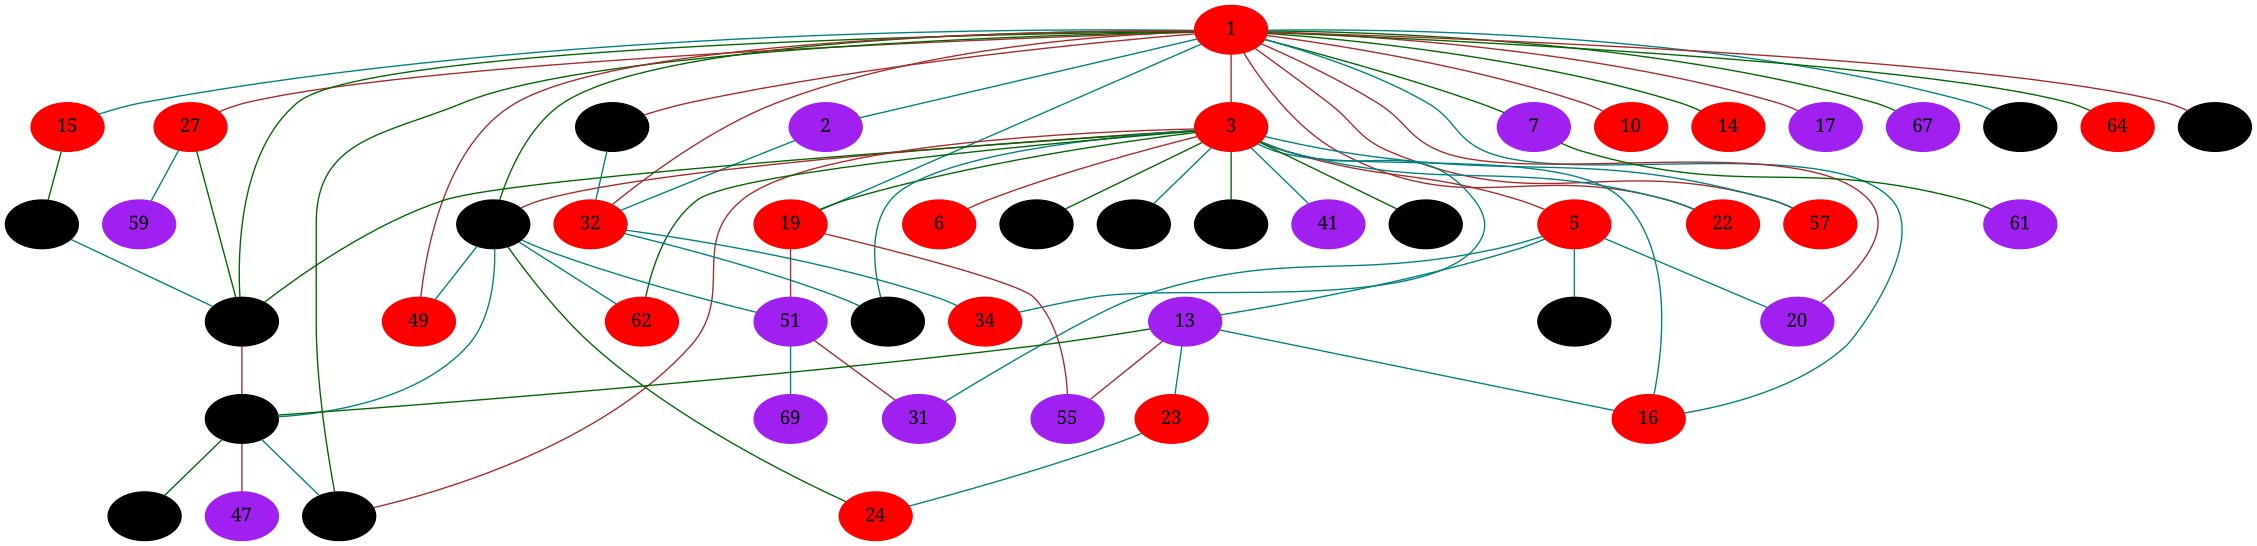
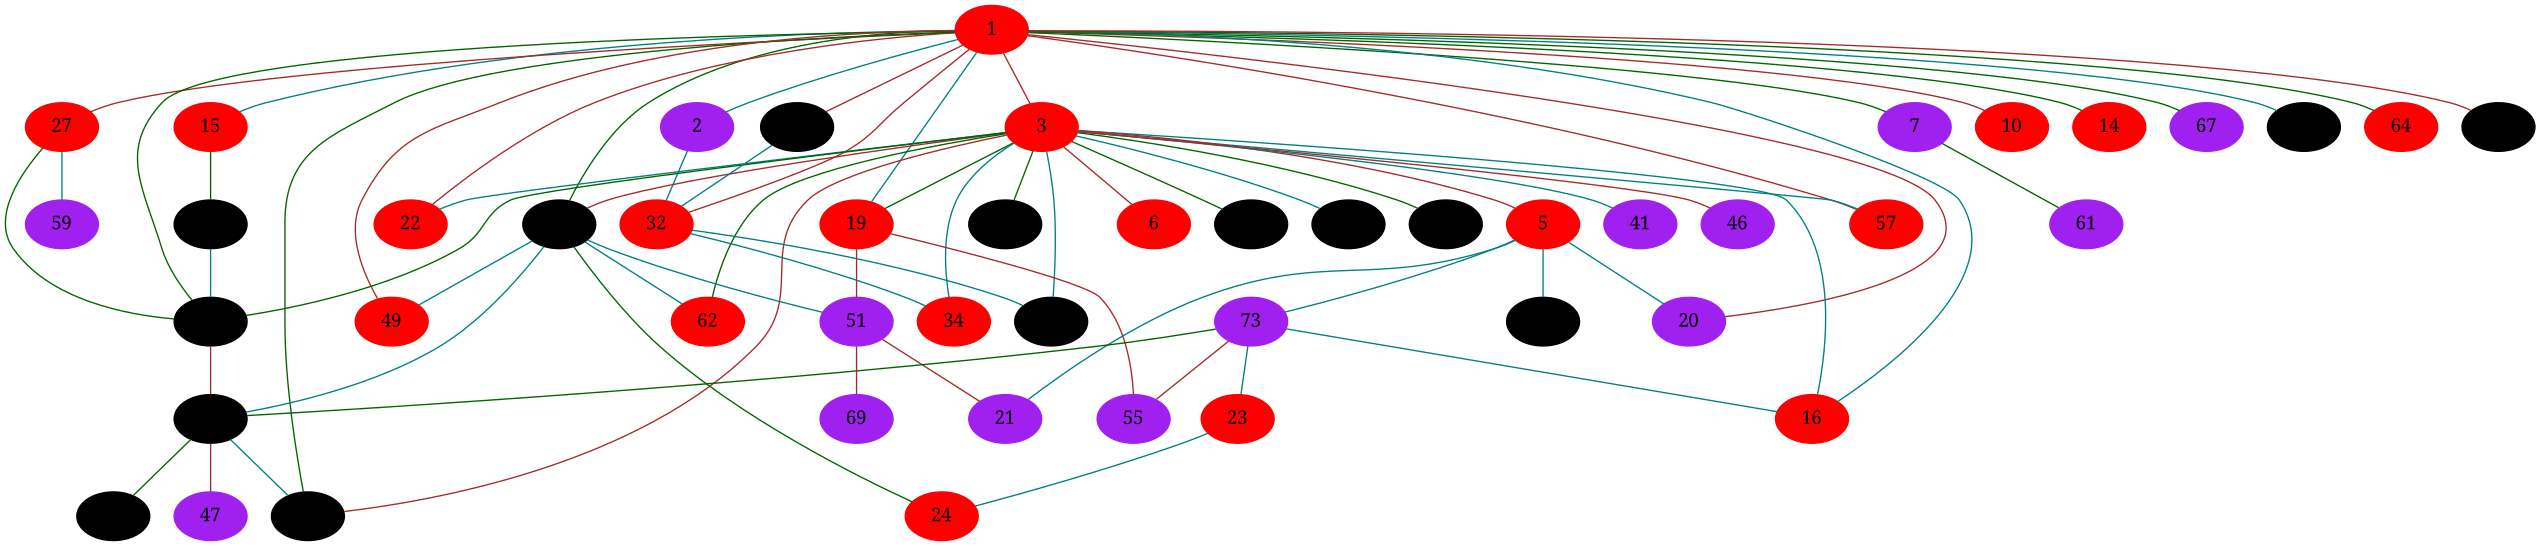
node "17": removed
node "46": added
node "13": label "13" -> "73"
edge "51" -- "69": color teal -> brown
node "31": label "31" -> "21"
